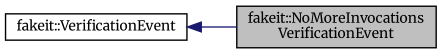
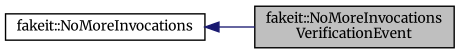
node "fakeit::VerificationEvent": label "fakeit::VerificationEvent" -> "fakeit::NoMoreInvocations"
